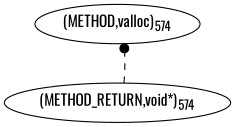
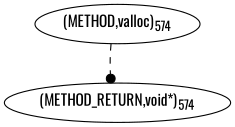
edge "(METHOD_RETURN,void*)" -> "(METHOD,valloc)": reversed
